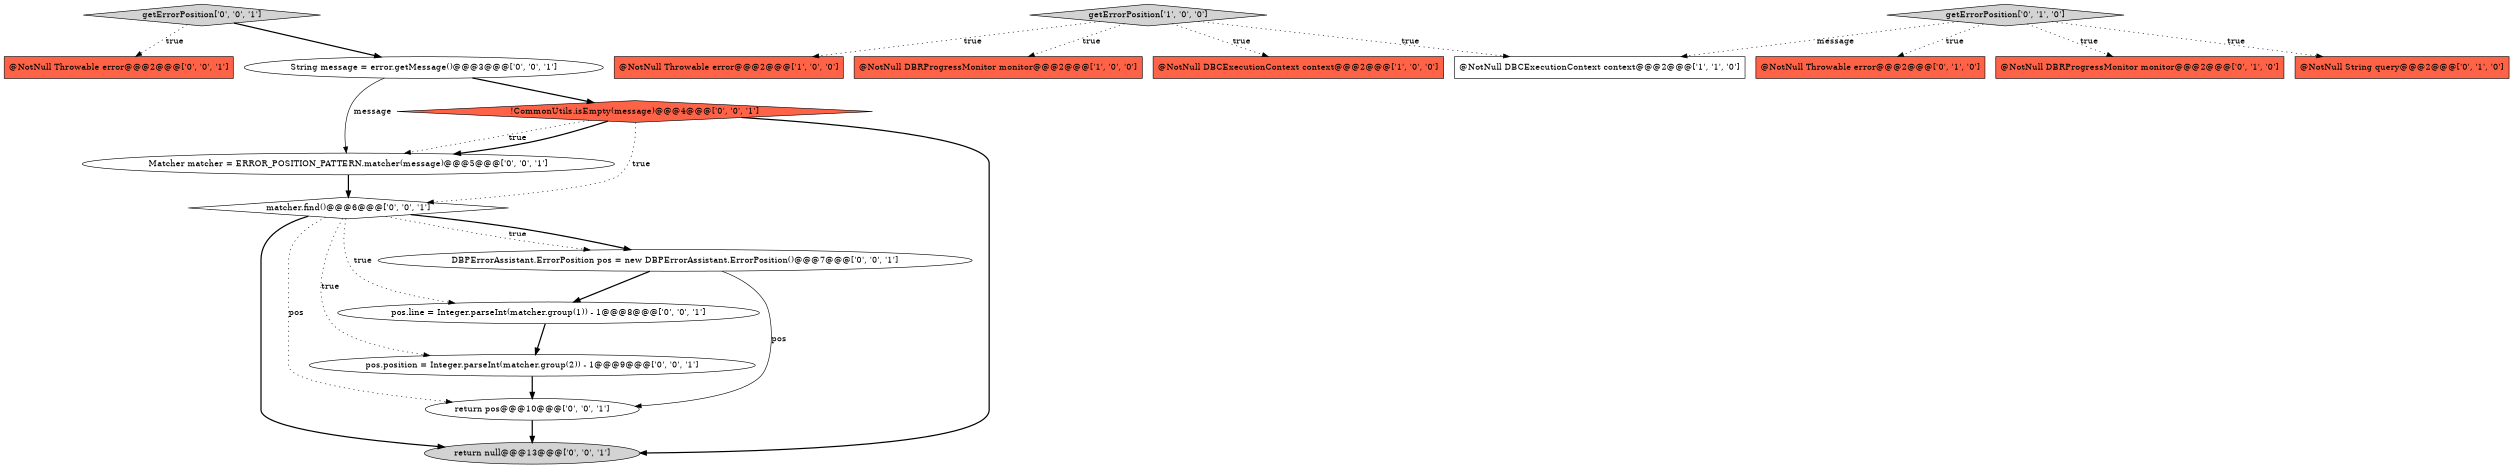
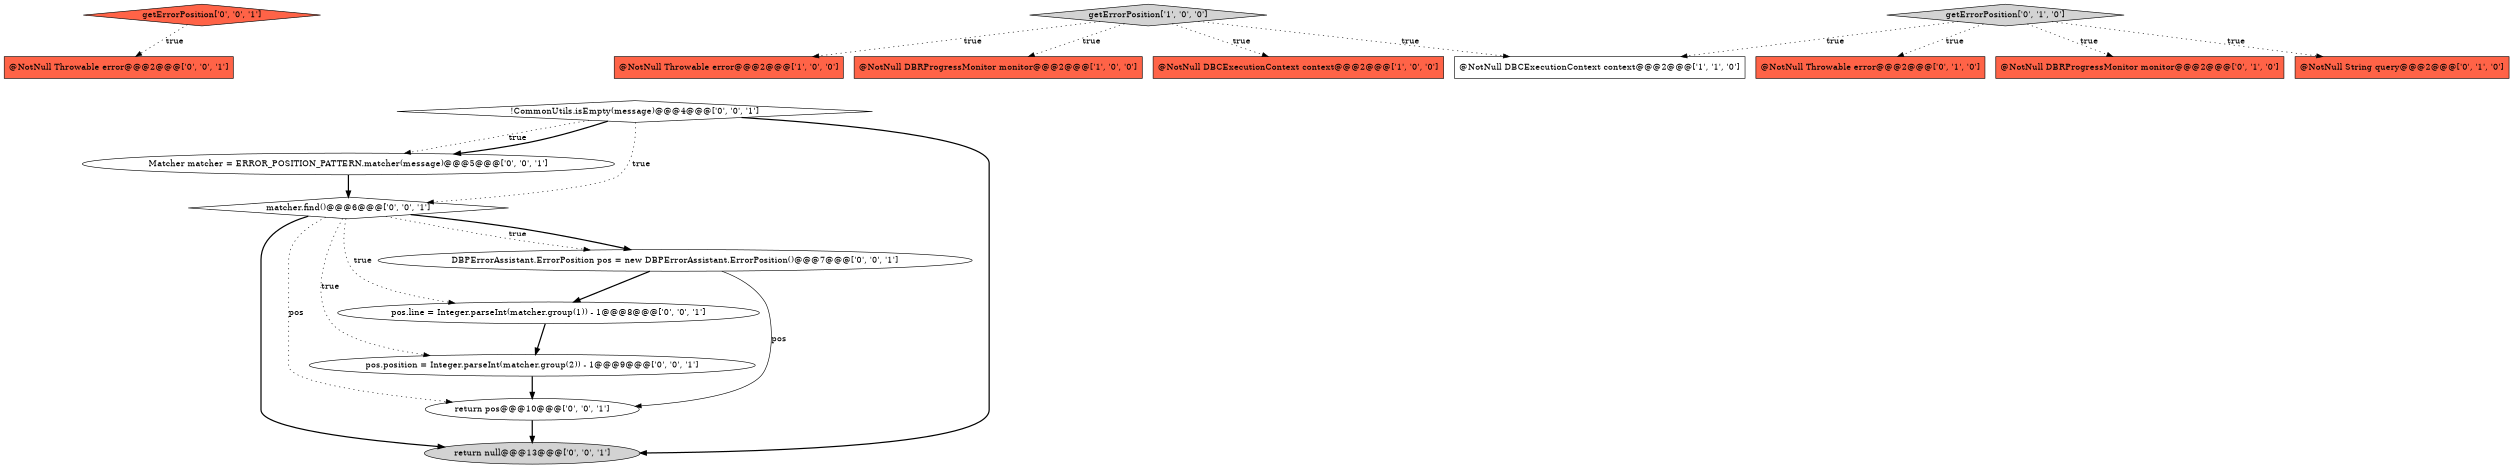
node "getErrorPosition['0', '0', '1']": fillcolor lightgray -> tomato
edge "getErrorPosition['0', '1', '0']" -> "@NotNull DBCExecutionContext context@@@2@@@['1', '1', '0']": label "message" -> "true"
node "String message = error.getMessage()@@@3@@@['0', '0', '1']": removed
node "!CommonUtils.isEmpty(message)@@@4@@@['0', '0', '1']": fillcolor tomato -> white
